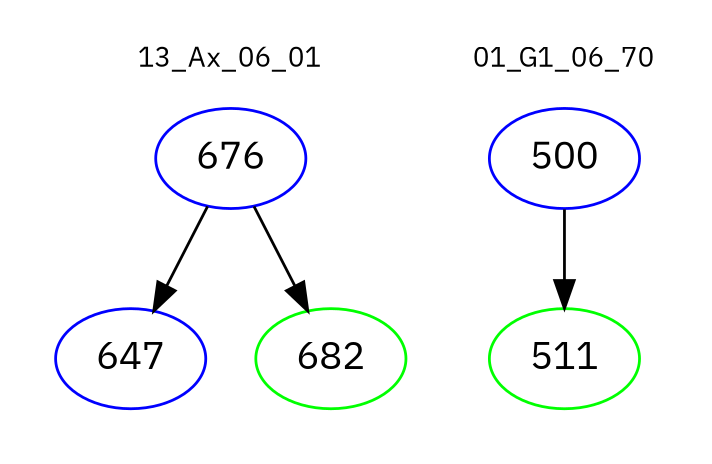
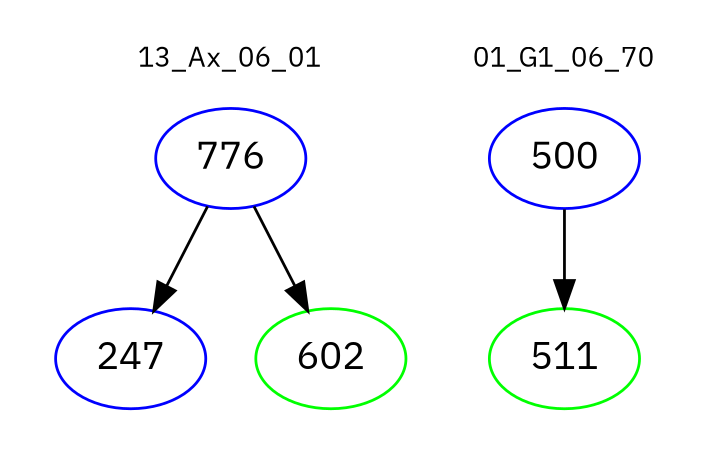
node "676": label "676" -> "776"
node "647": label "647" -> "247"
node "682": label "682" -> "602"
